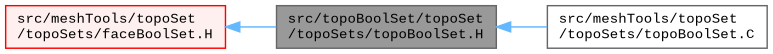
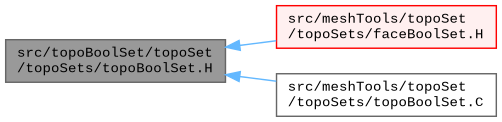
edge "src/topoBoolSet/topoSet /topoSets/topoBoolSet.H" -> "src/meshTools/topoSet /topoSets/faceBoolSet.H": reversed
